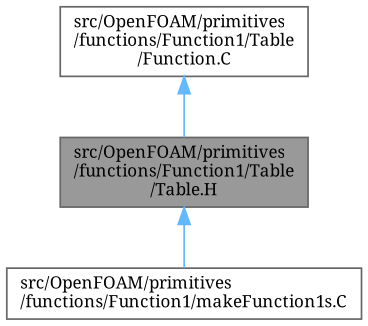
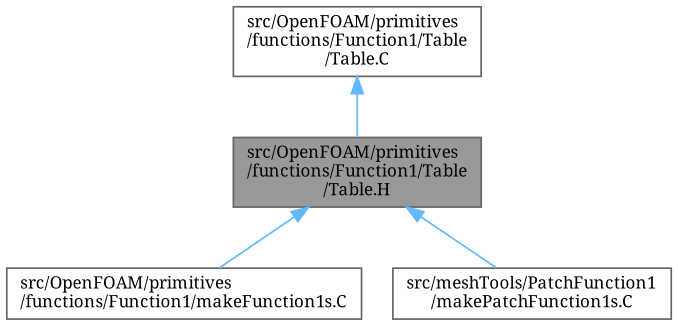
node "src/OpenFOAM/primitives /functions/Function1/Table /Function.C": label "src/OpenFOAM/primitives /functions/Function1/Table /Function.C" -> "src/OpenFOAM/primitives /functions/Function1/Table /Table.C"
node "src/meshTools/PatchFunction1 /makePatchFunction1s.C": added
